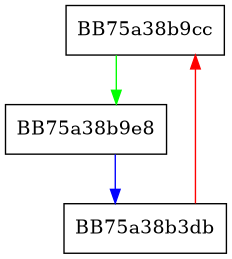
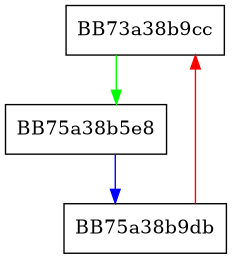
node "BB75a38b9cc": label "BB75a38b9cc" -> "BB73a38b9cc"
node "BB75a38b9e8": label "BB75a38b9e8" -> "BB75a38b5e8"
node "BB75a38b3db": label "BB75a38b3db" -> "BB75a38b9db"
